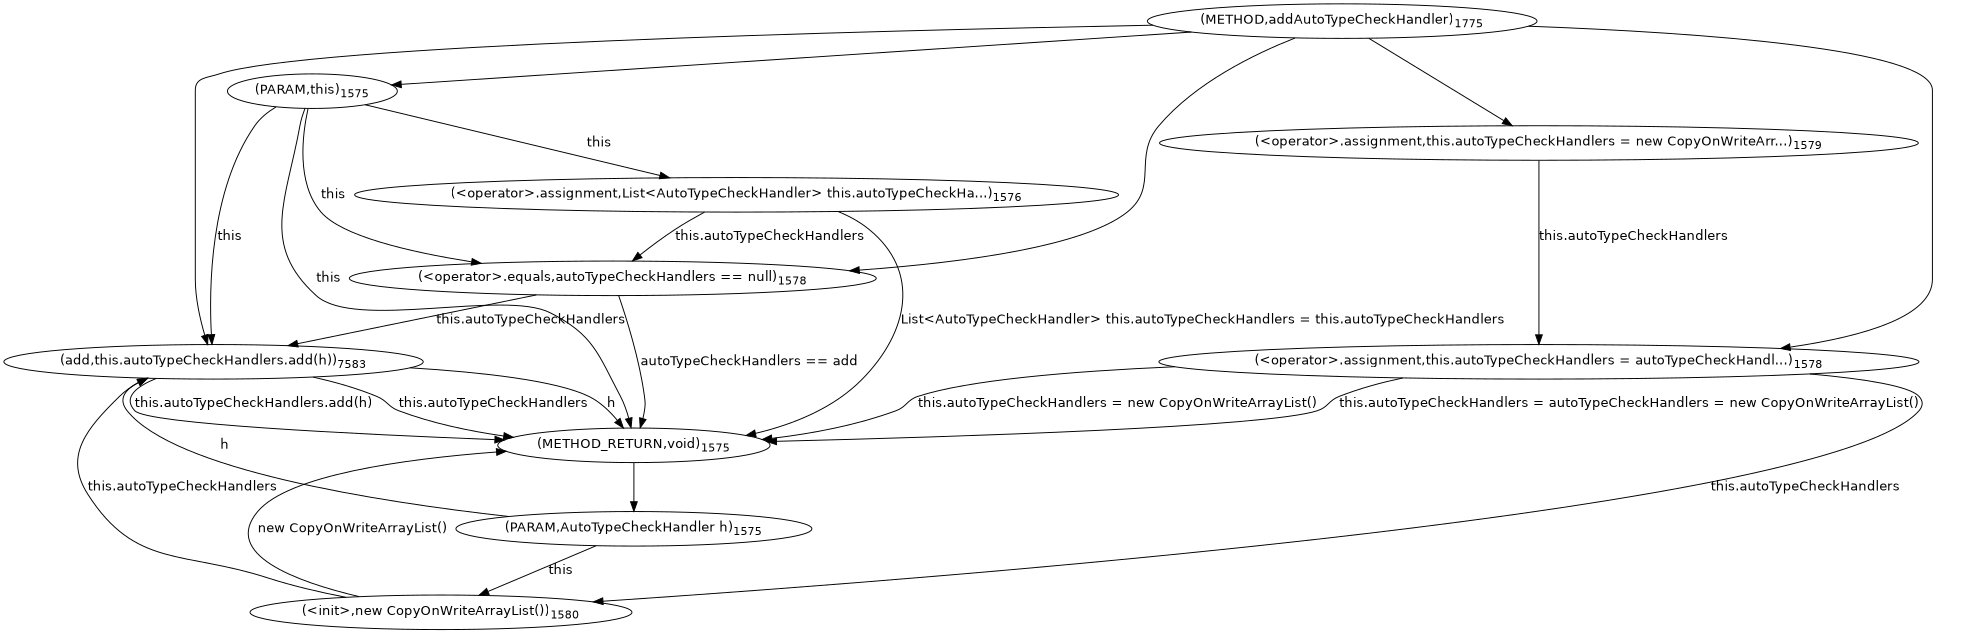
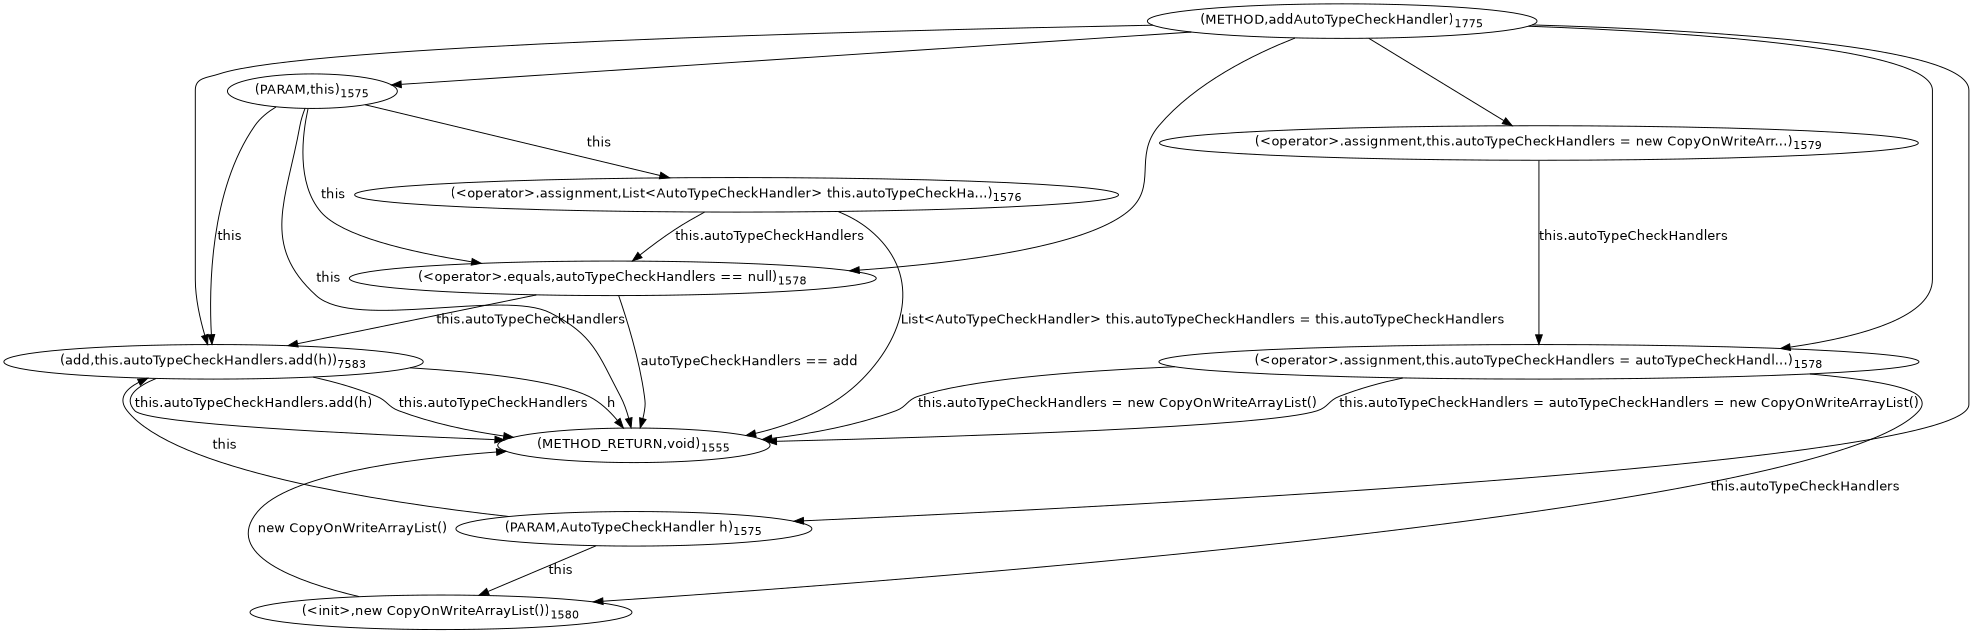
node "(METHOD_RETURN,void)": text "1575" -> "1555"
edge "(PARAM,AutoTypeCheckHandler h)" -> "(add,this.autoTypeCheckHandlers.add(h))": label "h" -> "this"
edge "(METHOD_RETURN,void)" -> "(PARAM,AutoTypeCheckHandler h)": now "(METHOD,addAutoTypeCheckHandler)" -> "(PARAM,AutoTypeCheckHandler h)"
edge "(<init>,new CopyOnWriteArrayList())" -> "(add,this.autoTypeCheckHandlers.add(h))": removed, label "this.autoTypeCheckHandlers"
